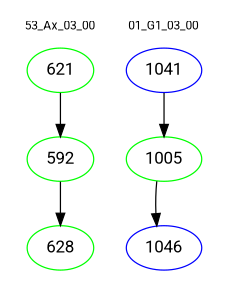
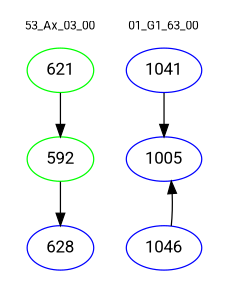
cluster "01_G1_03_00": label "01_G1_03_00" -> "01_G1_63_00"
node "1005": color green -> blue
edge "1005" -> "1046": reversed
node "628": color green -> blue
